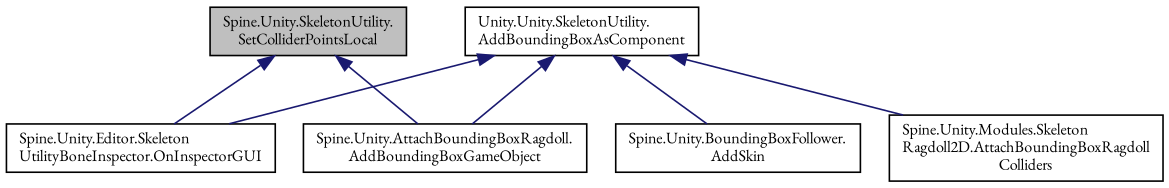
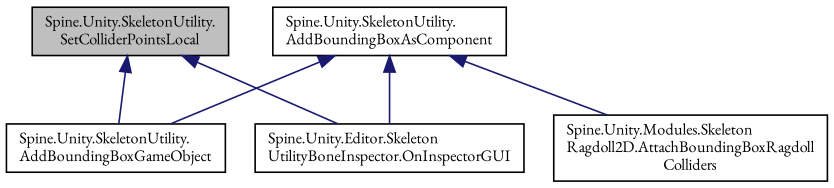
node "Unity.Unity.SkeletonUtility. AddBoundingBoxAsComponent": label "Unity.Unity.SkeletonUtility. AddBoundingBoxAsComponent" -> "Spine.Unity.SkeletonUtility. AddBoundingBoxAsComponent"
node "Spine.Unity.AttachBoundingBoxRagdoll. AddBoundingBoxGameObject": label "Spine.Unity.AttachBoundingBoxRagdoll. AddBoundingBoxGameObject" -> "Spine.Unity.SkeletonUtility. AddBoundingBoxGameObject"
node "Spine.Unity.BoundingBoxFollower. AddSkin": removed
